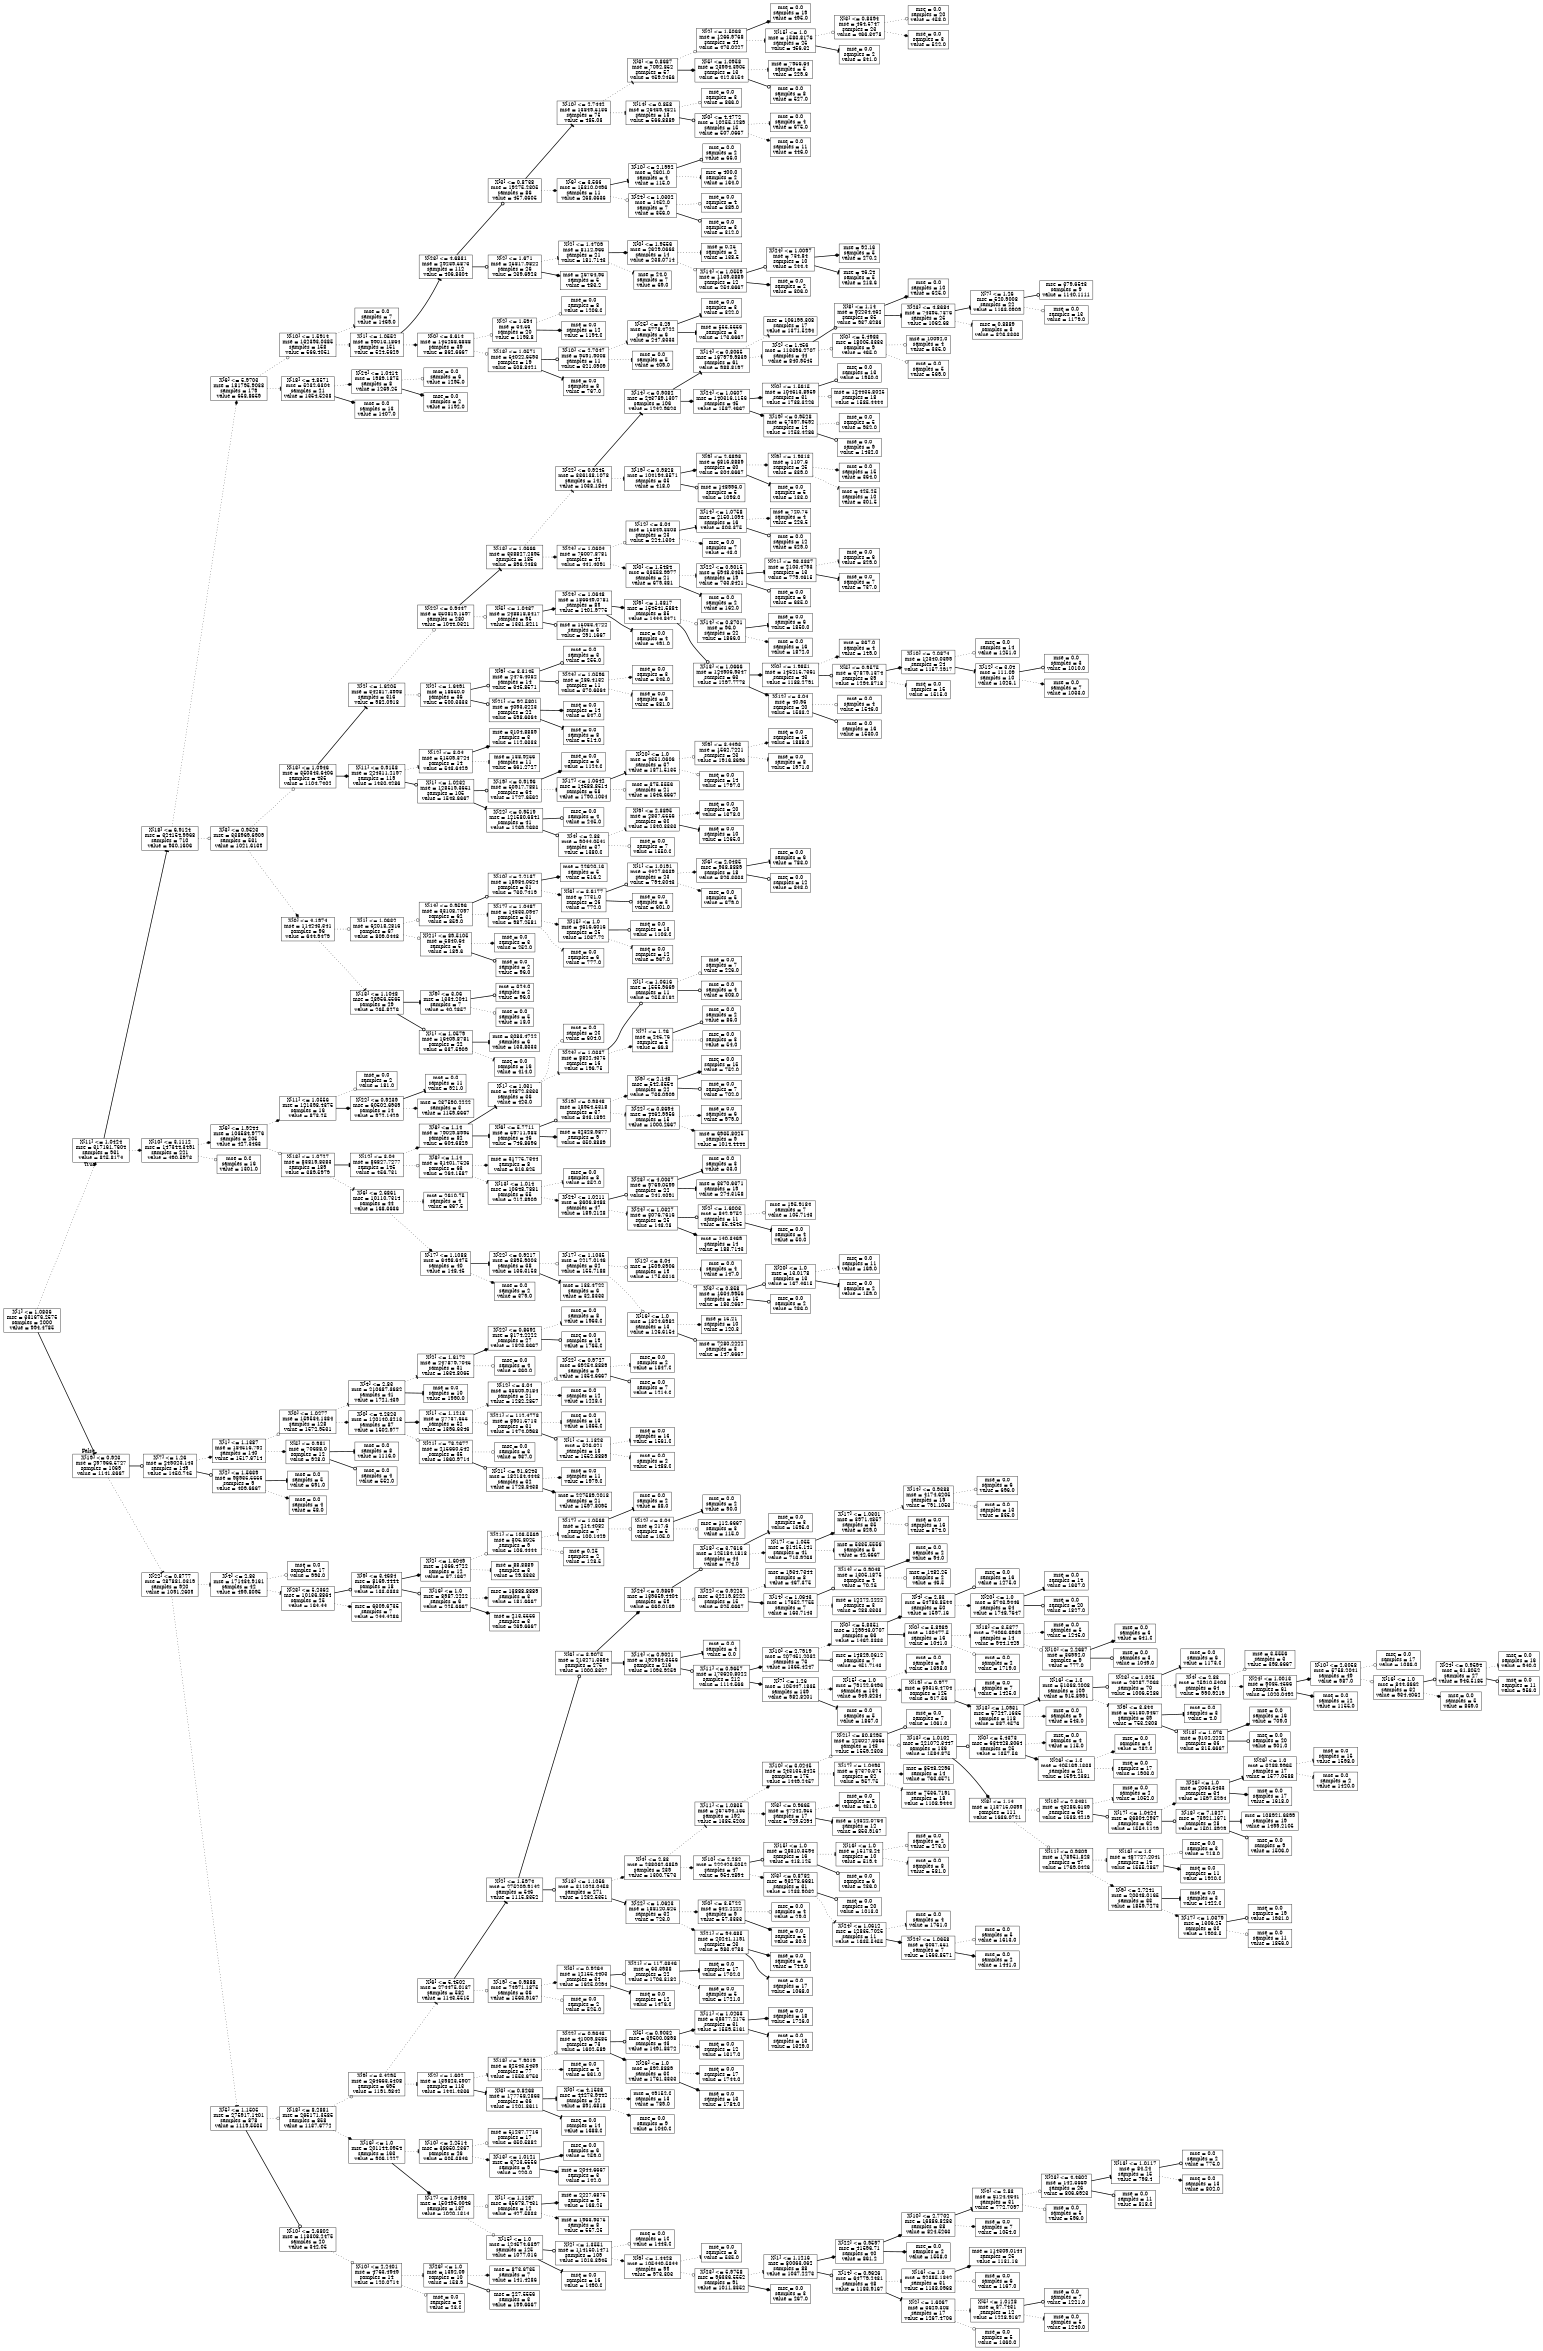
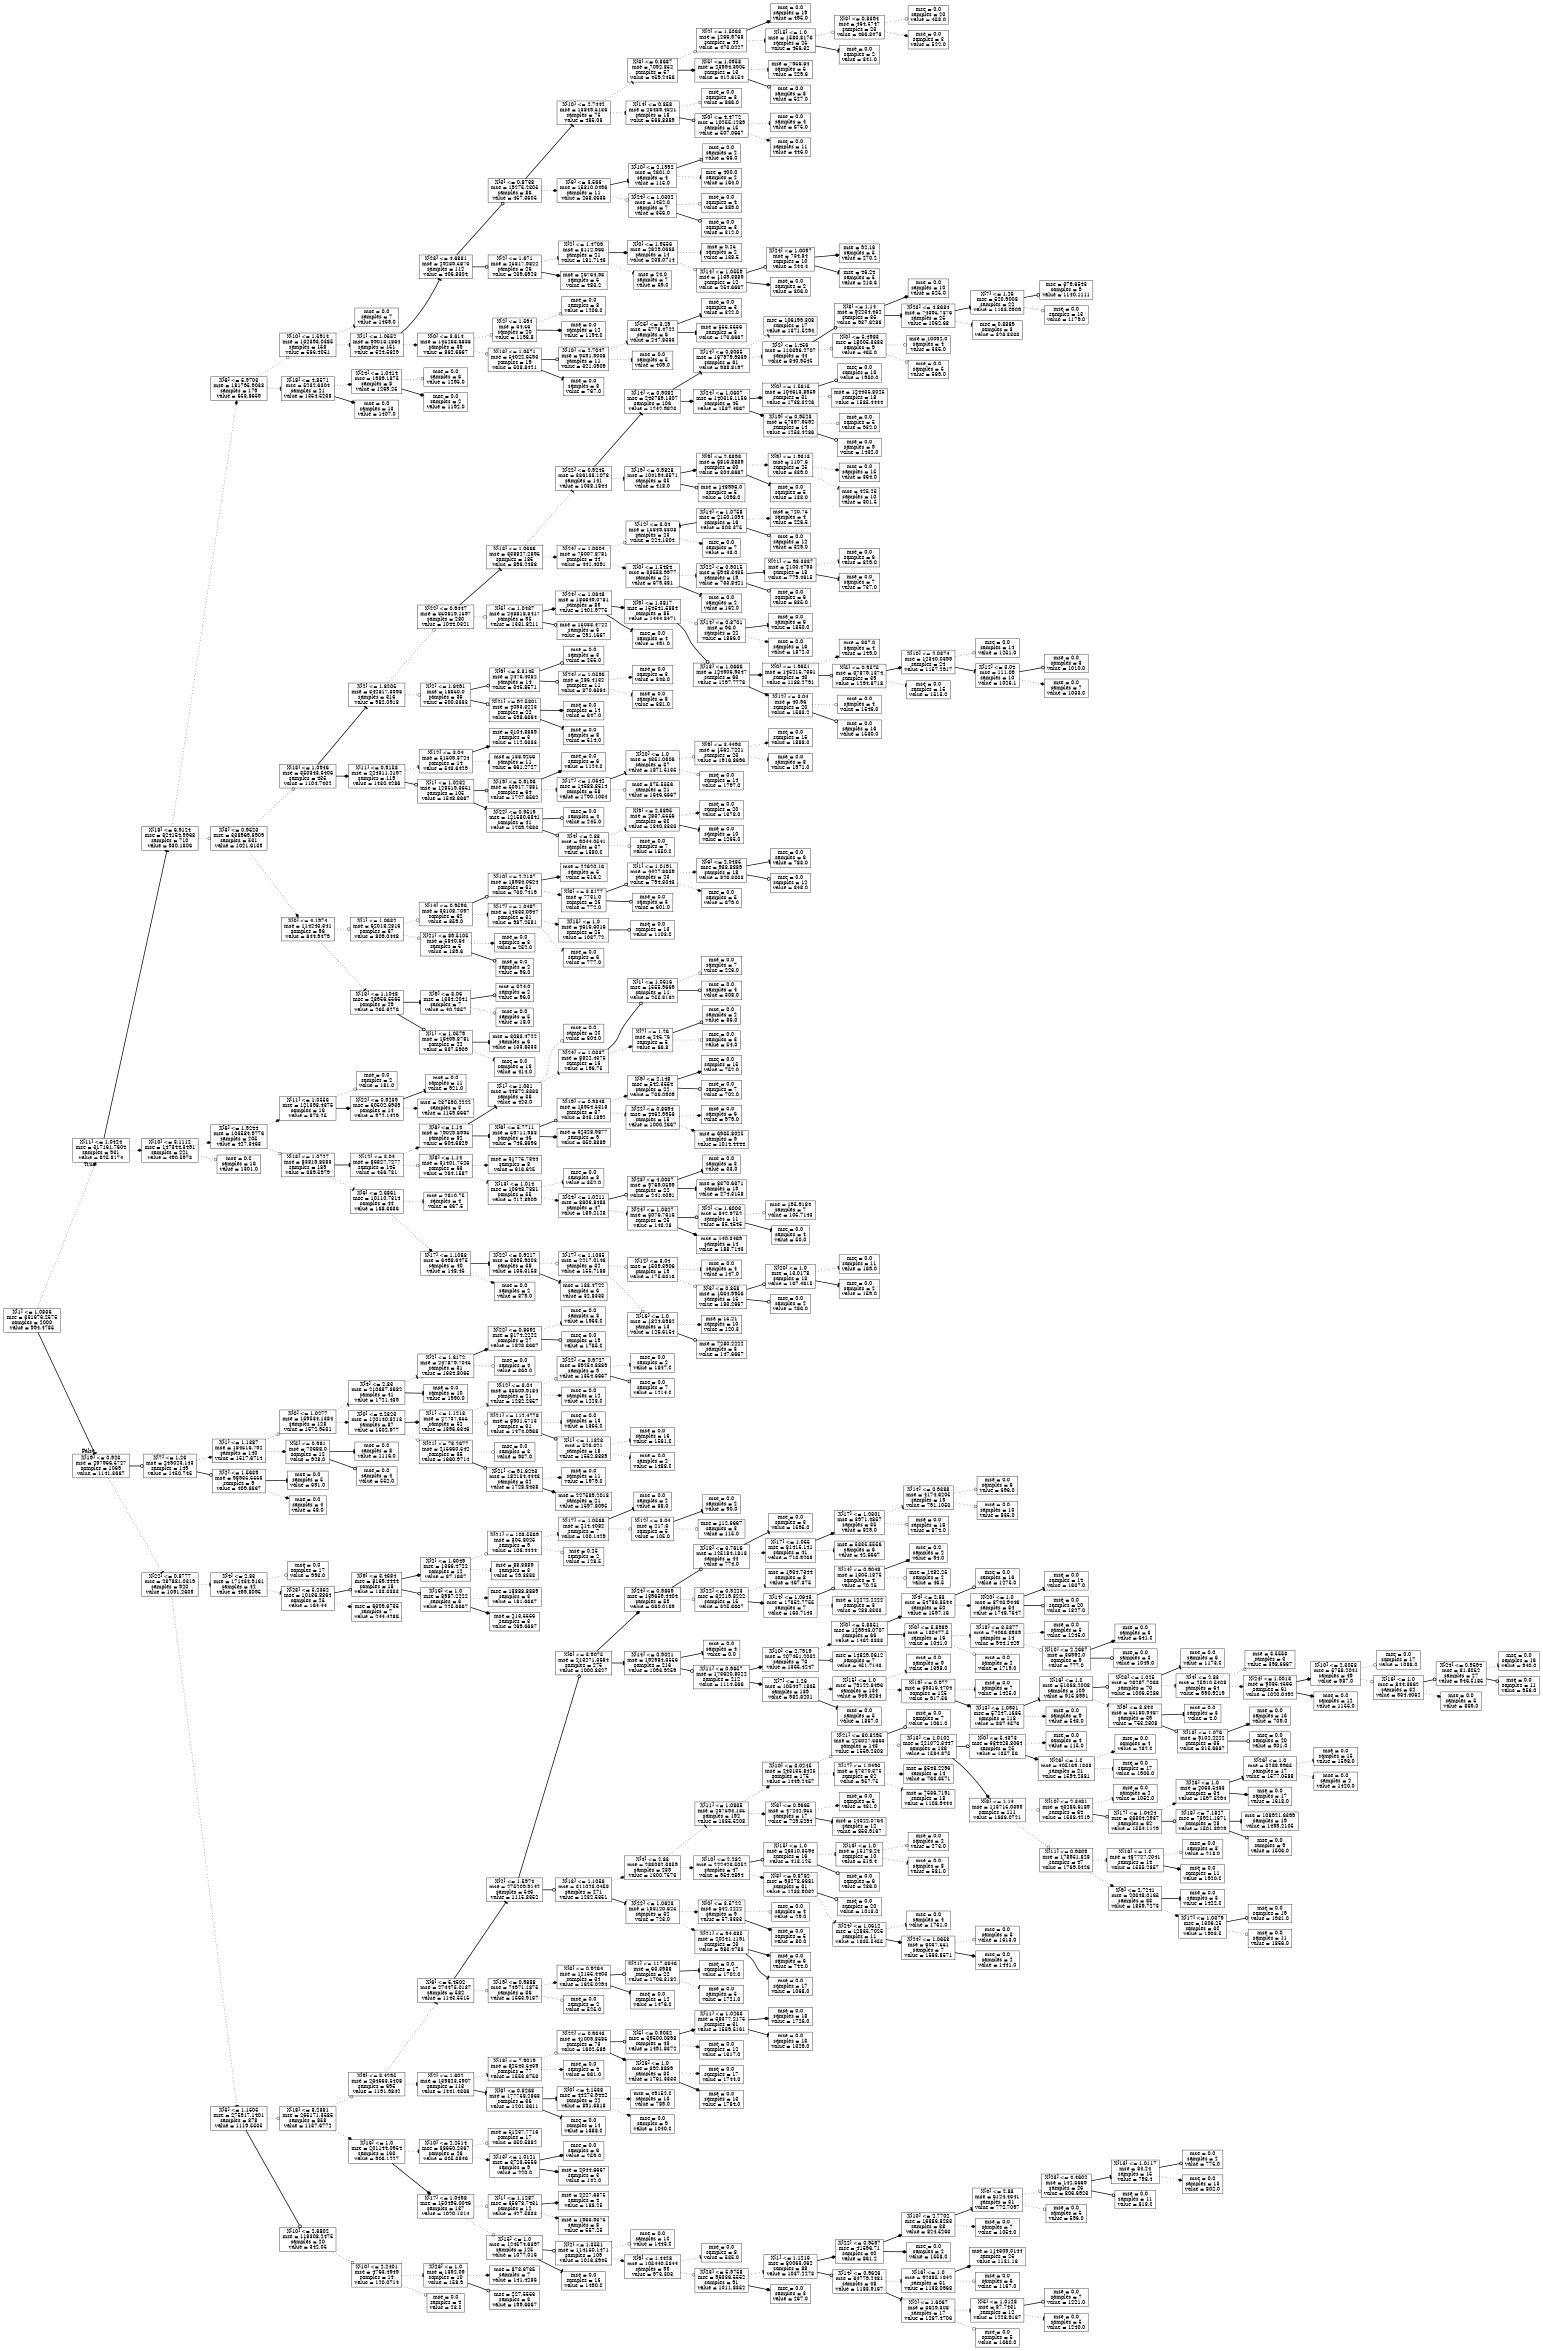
edge "X[12] <= 3.04 mse = 15849.3308 samples = 23 value = 224.1304" -> "X[14] <= 1.0758 mse = 2150.1094 samples = 16 value = 303.375": reversed
node "mse = 0.0 samples = 12 value = 967.0": removed
